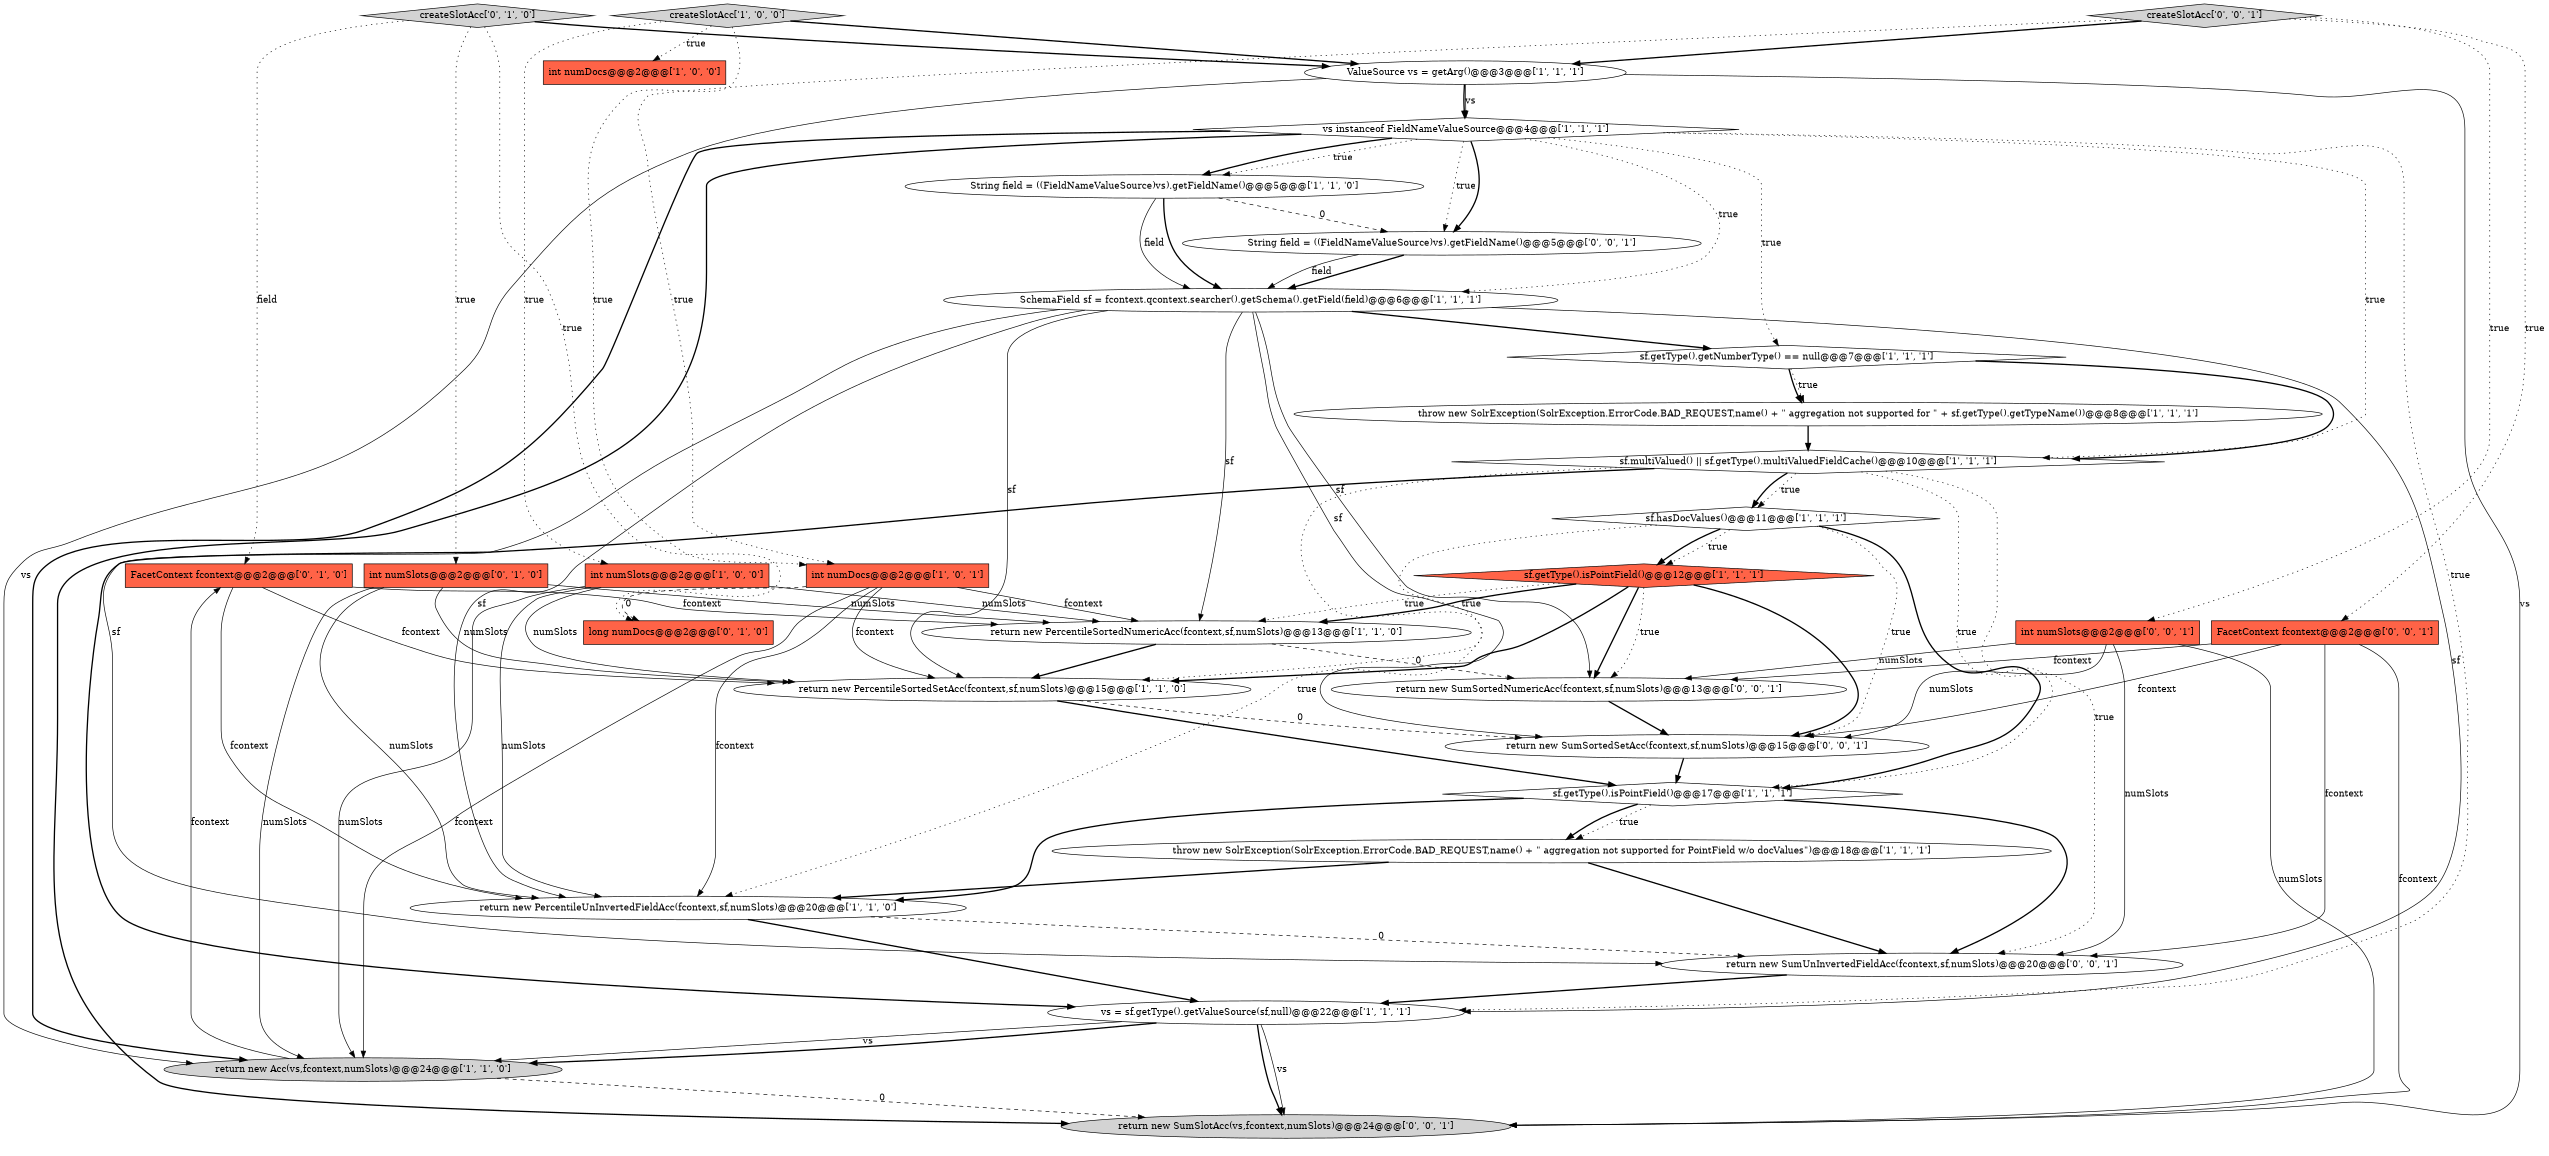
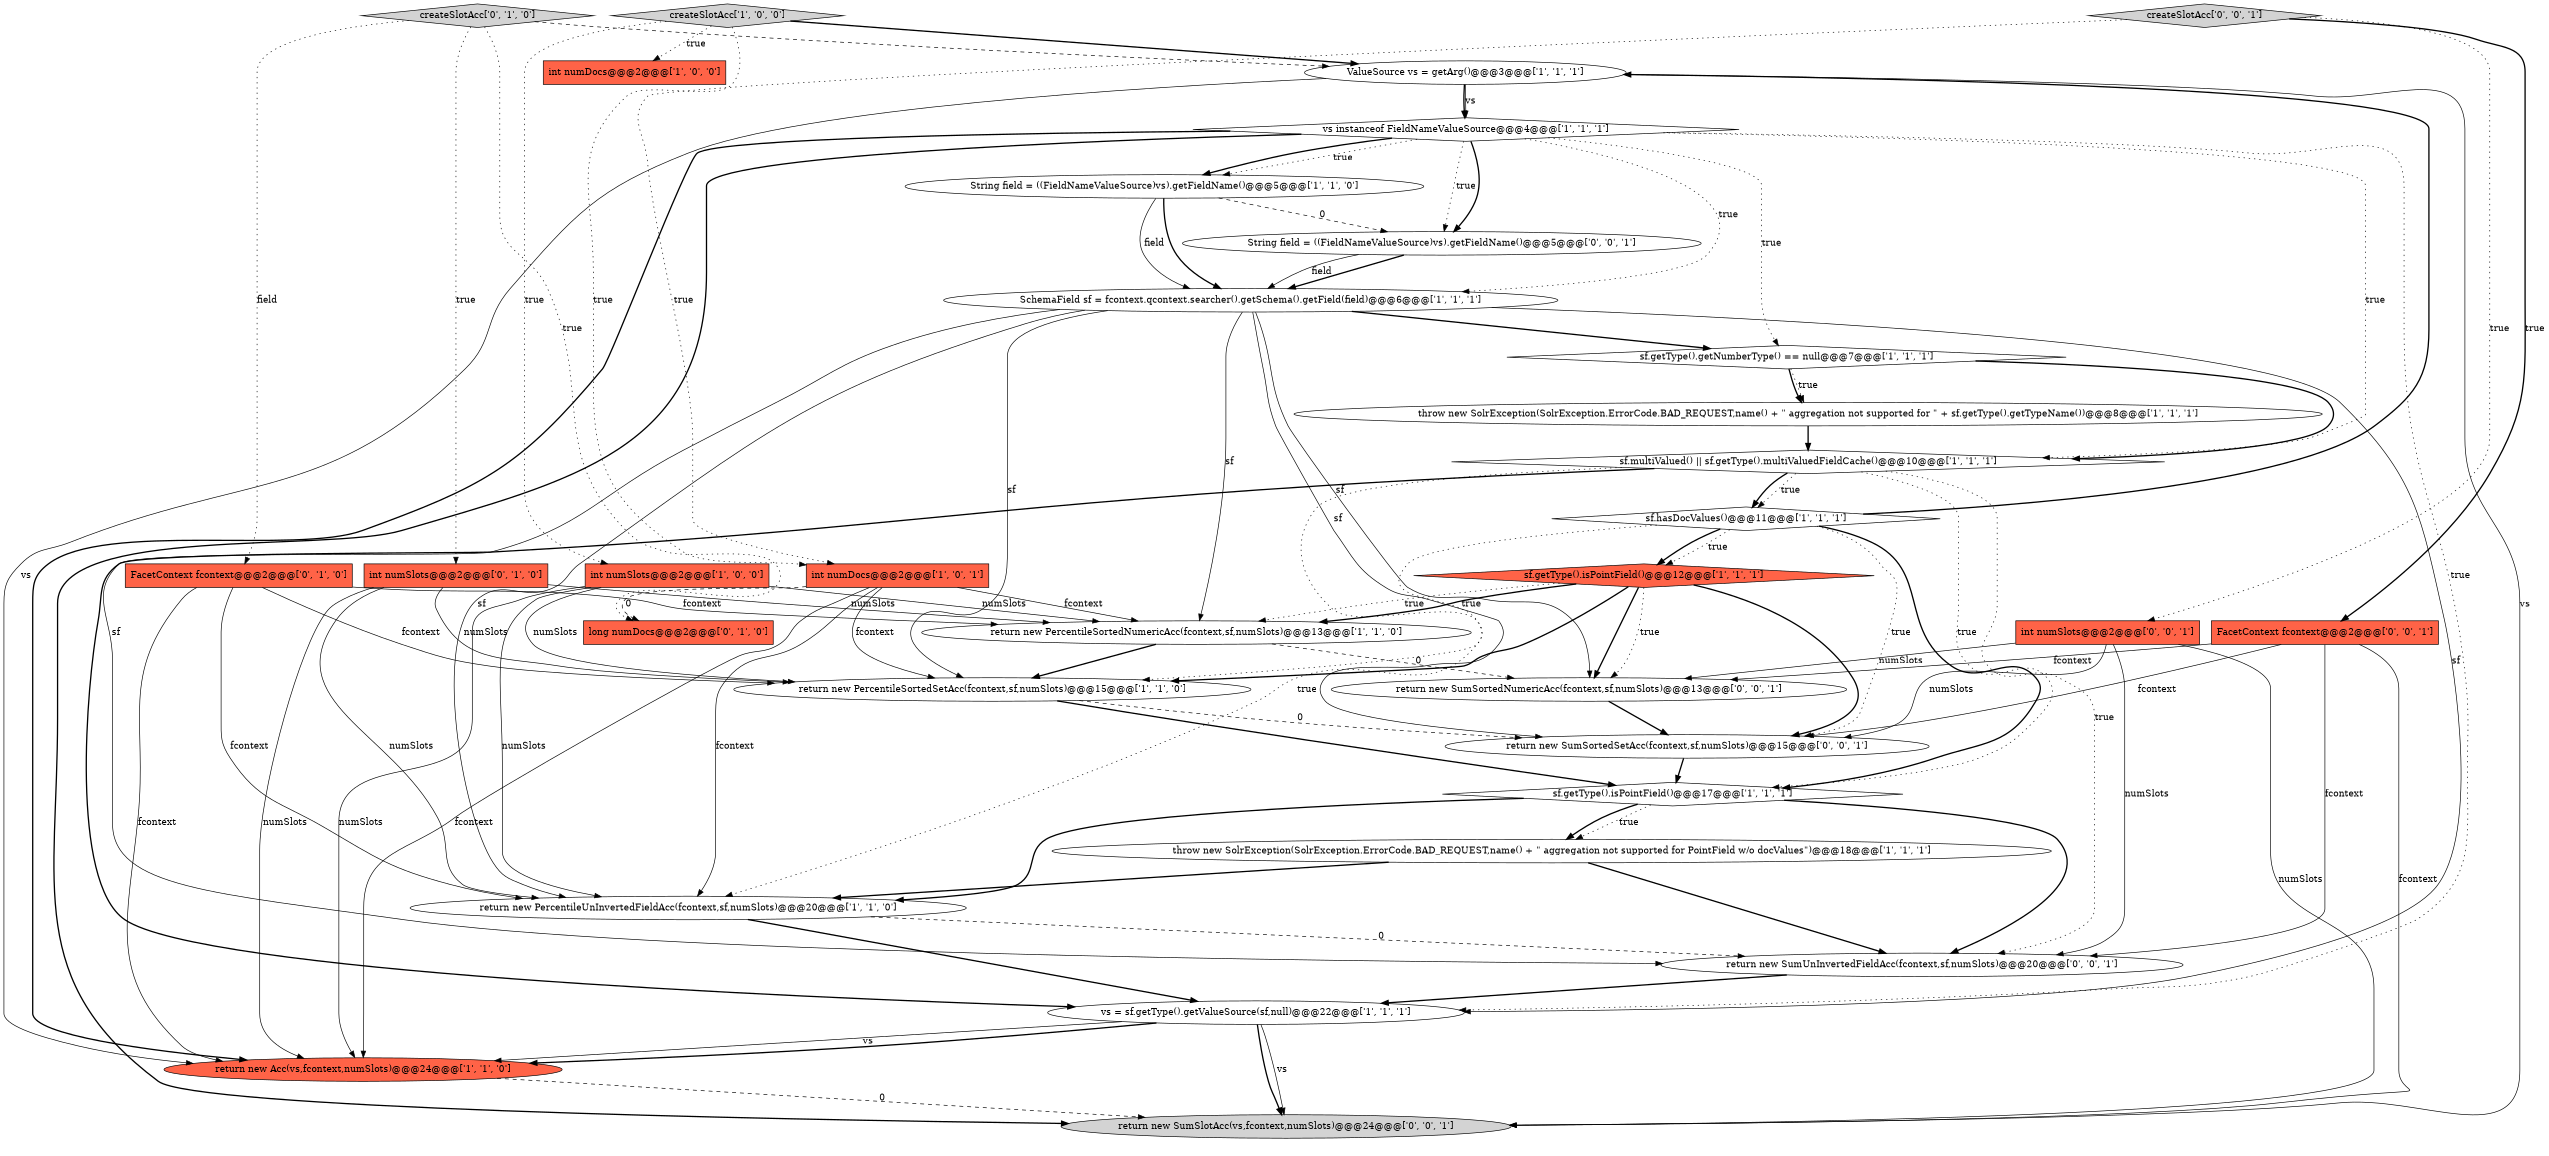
edge "createSlotAcc['0', '0', '1']" -> "ValueSource vs = getArg()@@@3@@@['1', '1', '1']": now "sf.hasDocValues()@@@11@@@['1', '1', '1']" -> "ValueSource vs = getArg()@@@3@@@['1', '1', '1']"
edge "createSlotAcc['0', '1', '0']" -> "ValueSource vs = getArg()@@@3@@@['1', '1', '1']": style bold -> dashed
edge "createSlotAcc['0', '0', '1']" -> "FacetContext fcontext@@@2@@@['0', '0', '1']": style dotted -> bold
edge "return new Acc(vs,fcontext,numSlots)@@@24@@@['1', '1', '0']" -> "FacetContext fcontext@@@2@@@['0', '1', '0']": reversed
node "return new Acc(vs,fcontext,numSlots)@@@24@@@['1', '1', '0']": fillcolor lightgray -> tomato
